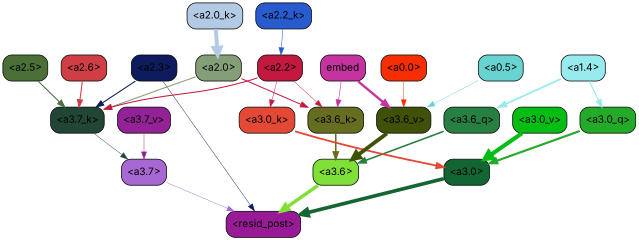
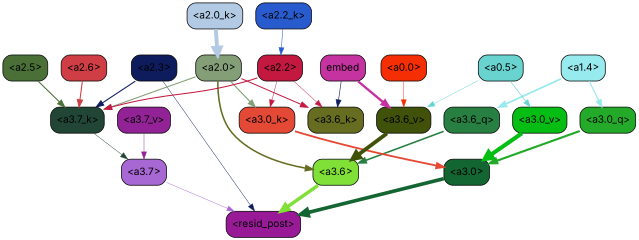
edge "<a2.0>" -> "<a3.0_k>": added
edge "embed" -> "<a3.6_k>": color #c4339f -> #0e1c5d
edge "<a0.5>" -> "<a3.0_v>": added
edge "<a3.6_k>" -> "<a3.6>": now "<a2.0>" -> "<a3.6>"
